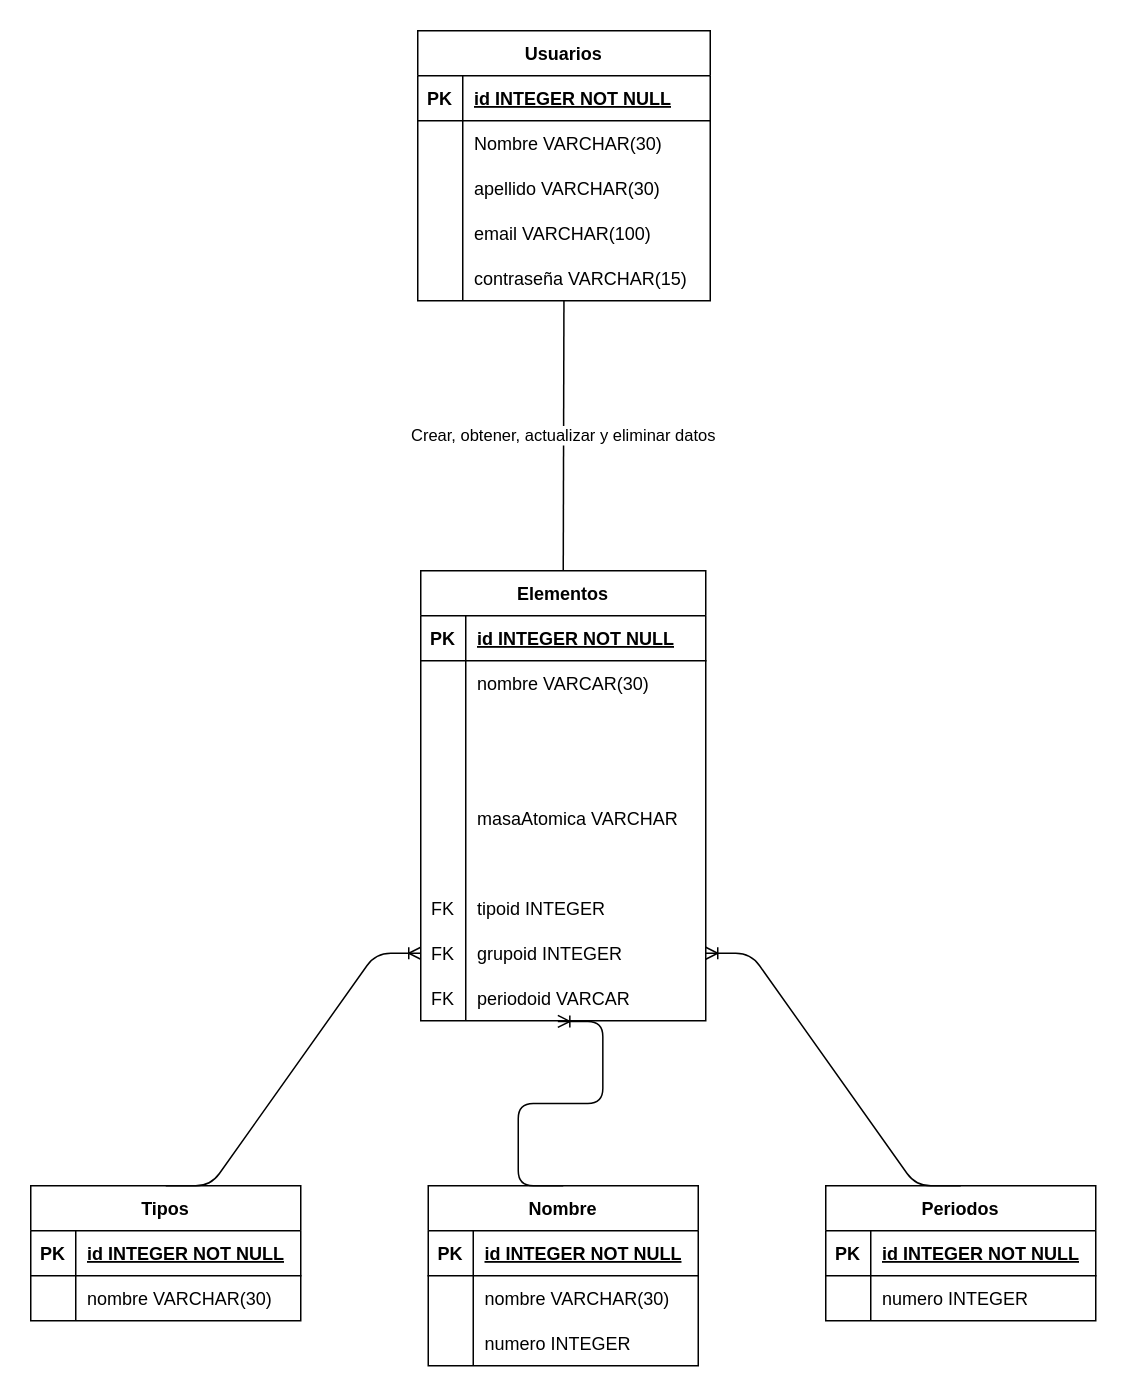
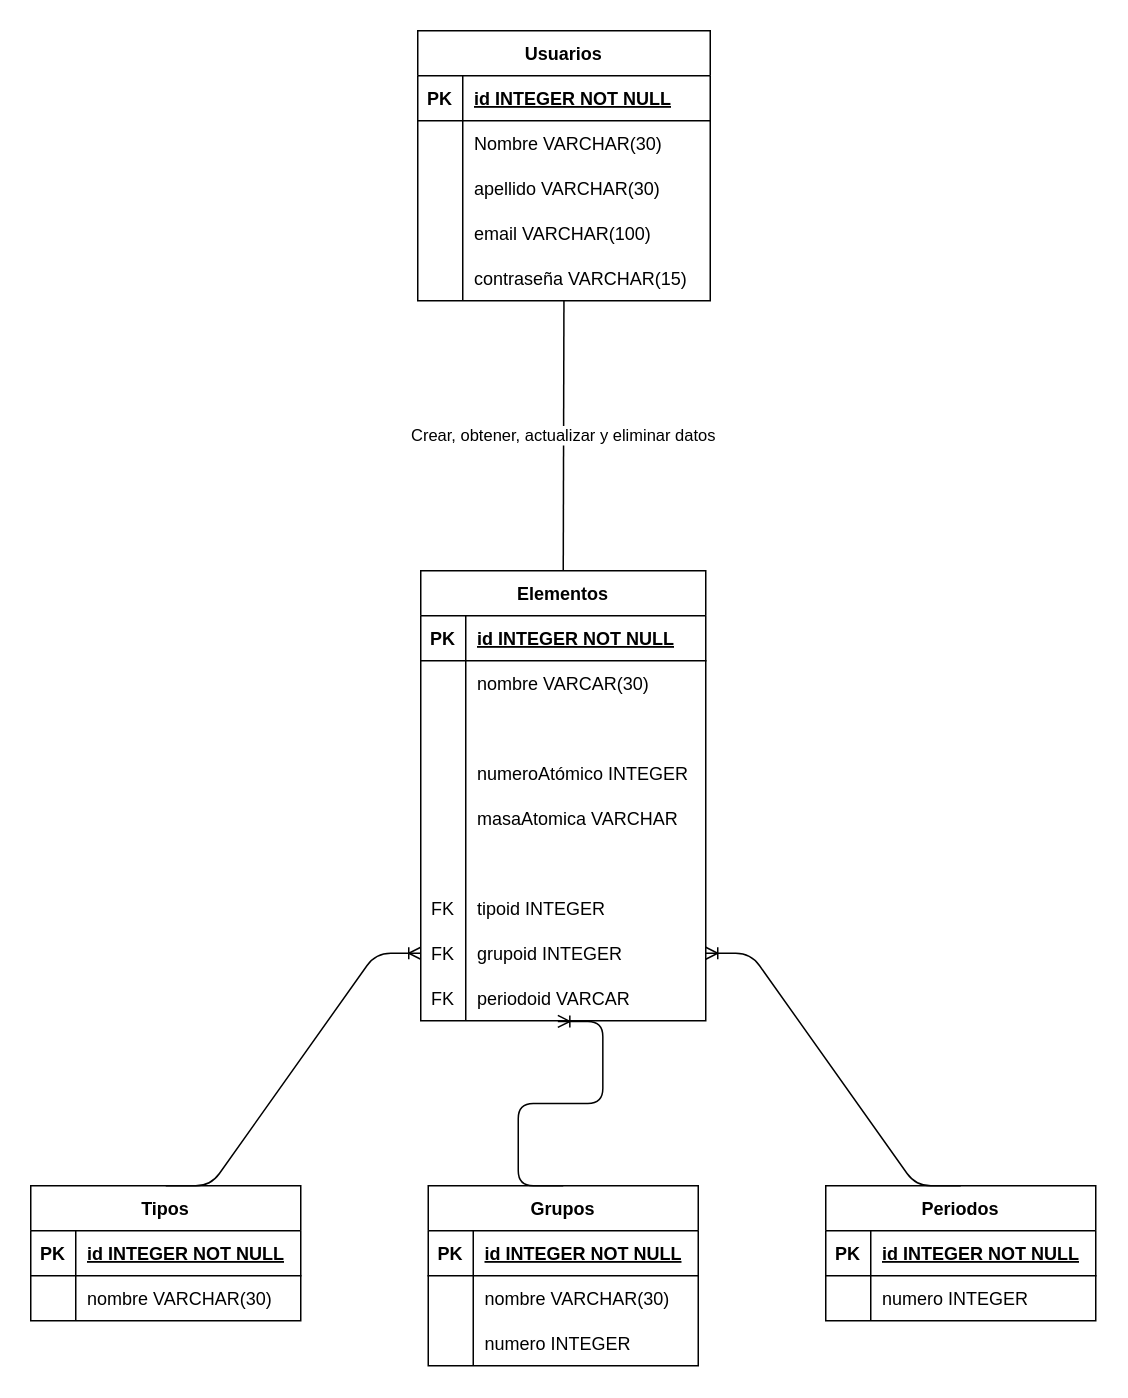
node "numeroAtómico INTEGER": added
node "Nombre": label "Nombre" -> "Grupos"
